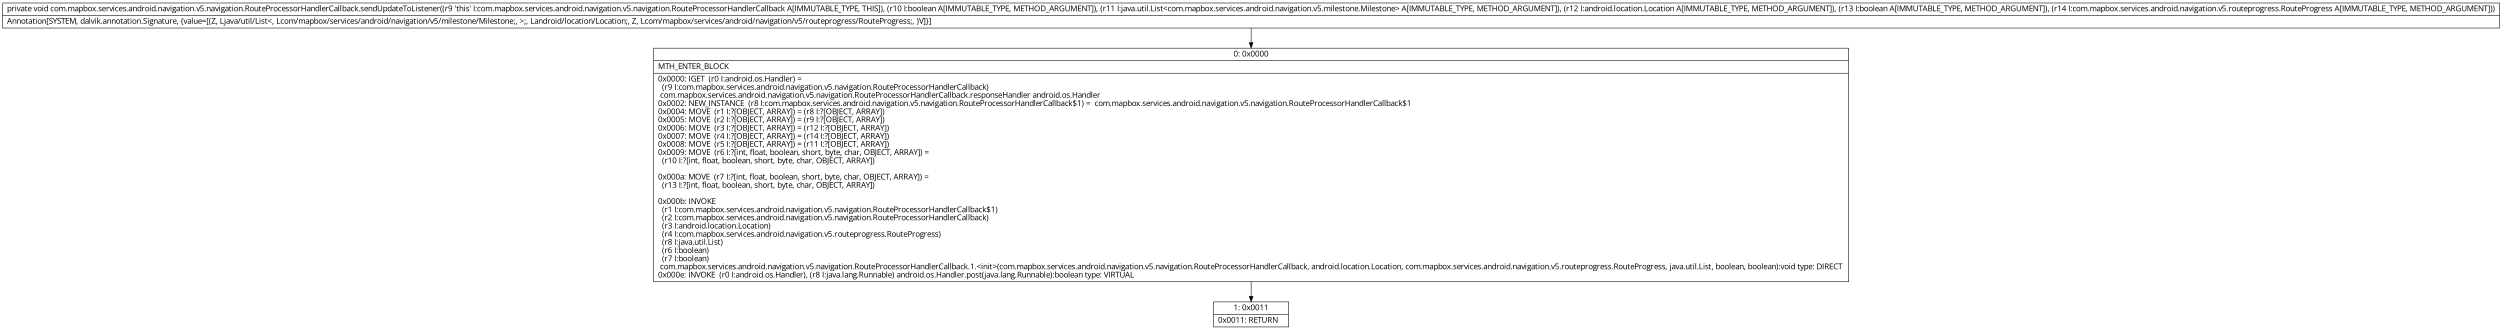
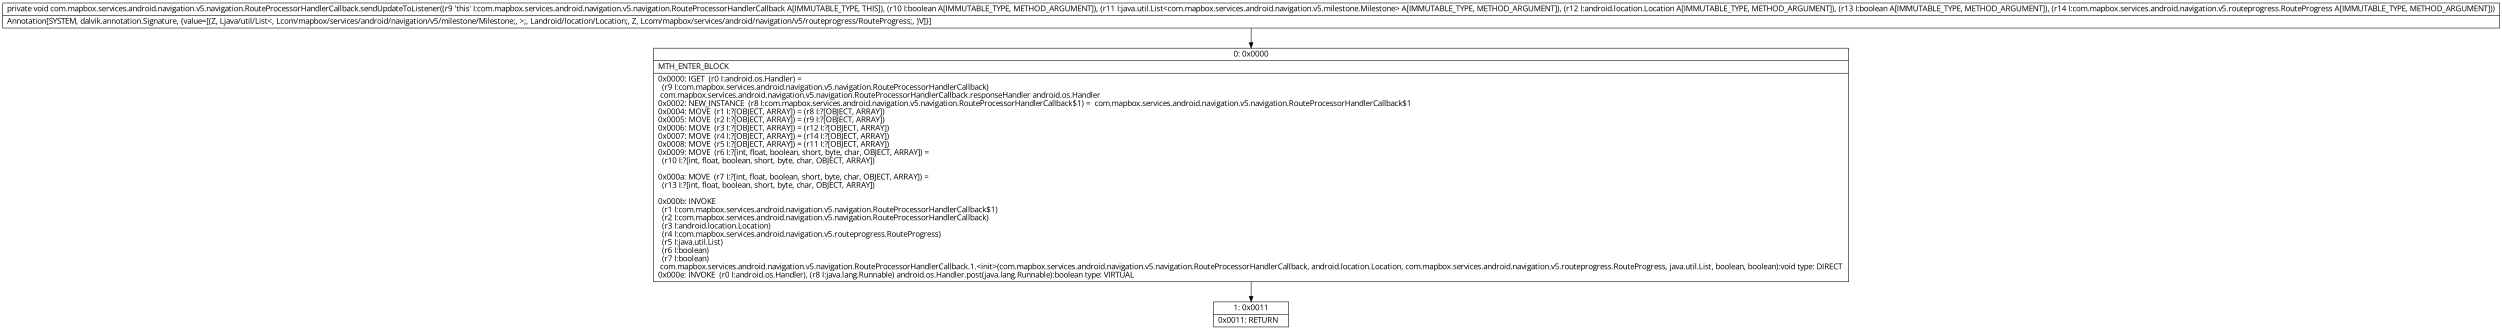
node "0: 0x0000": text "(r8 I:java.util.List)" -> "(r5 I:java.util.List)"
